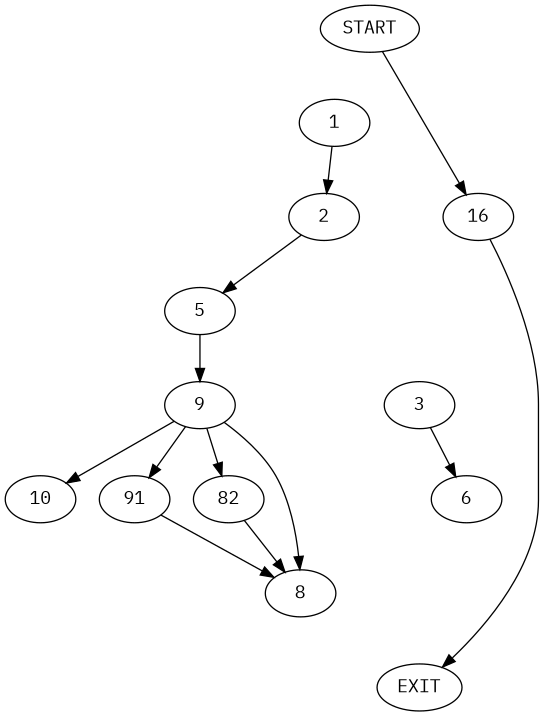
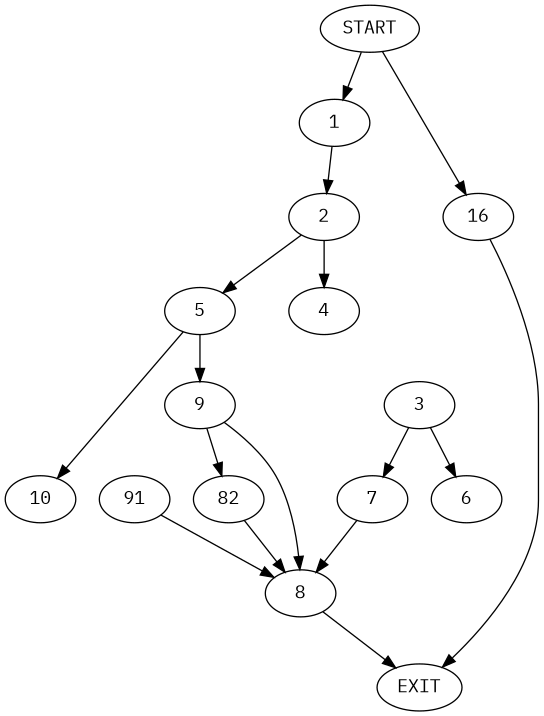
edge "START" -> "1": added
node "4": added
edge "9" -> "91": removed
edge "9" -> "10": now "5" -> "10"
node "7": added
edge "8" -> "EXIT": added
